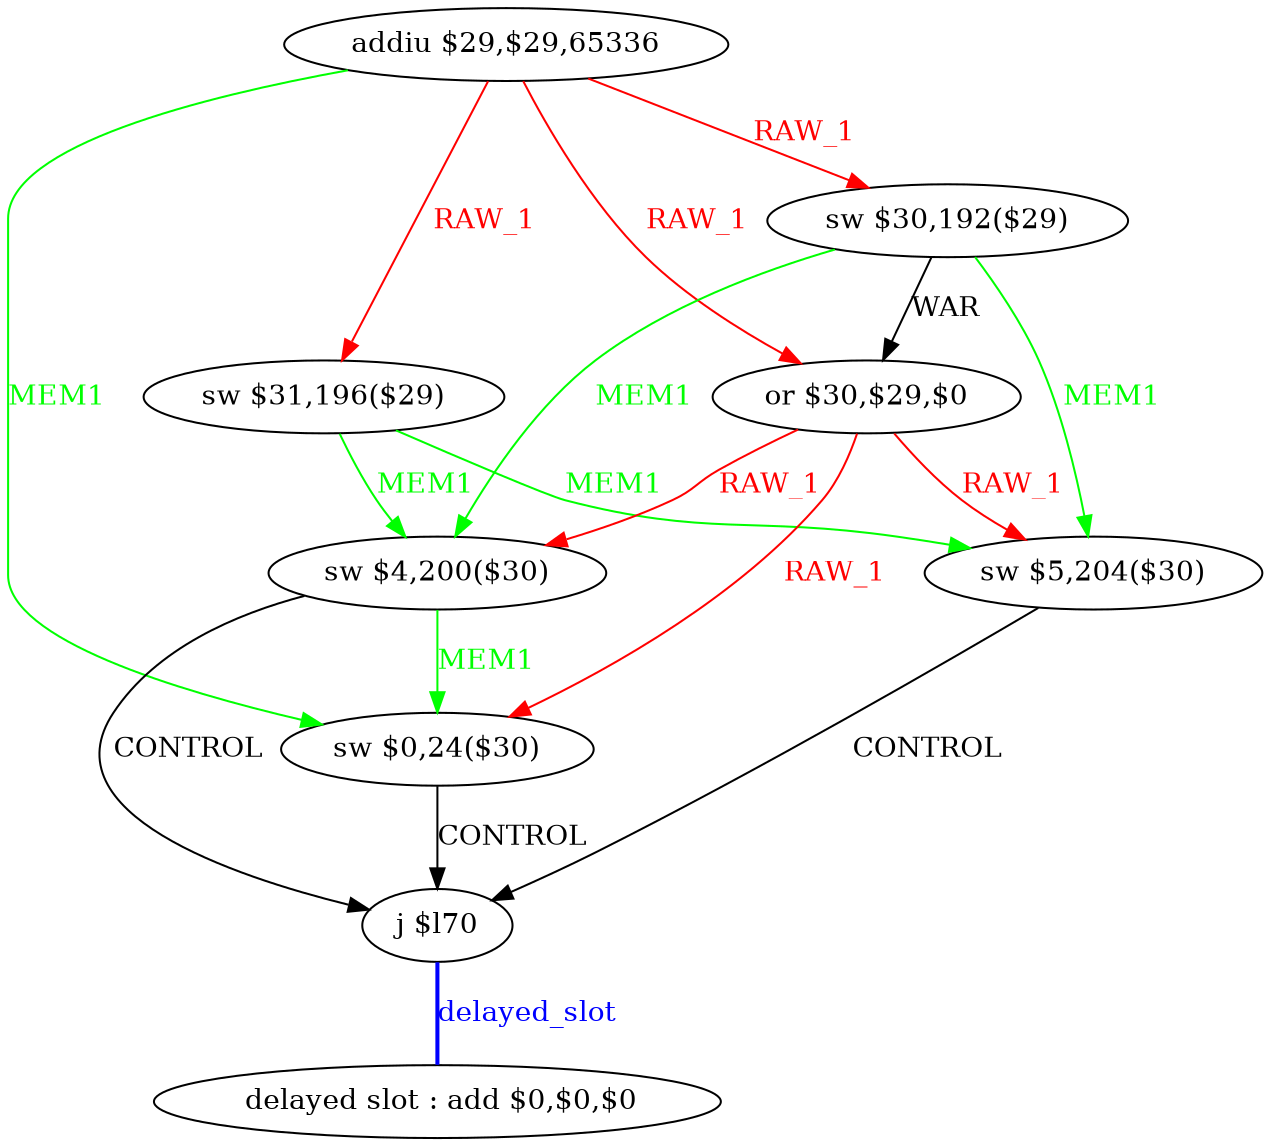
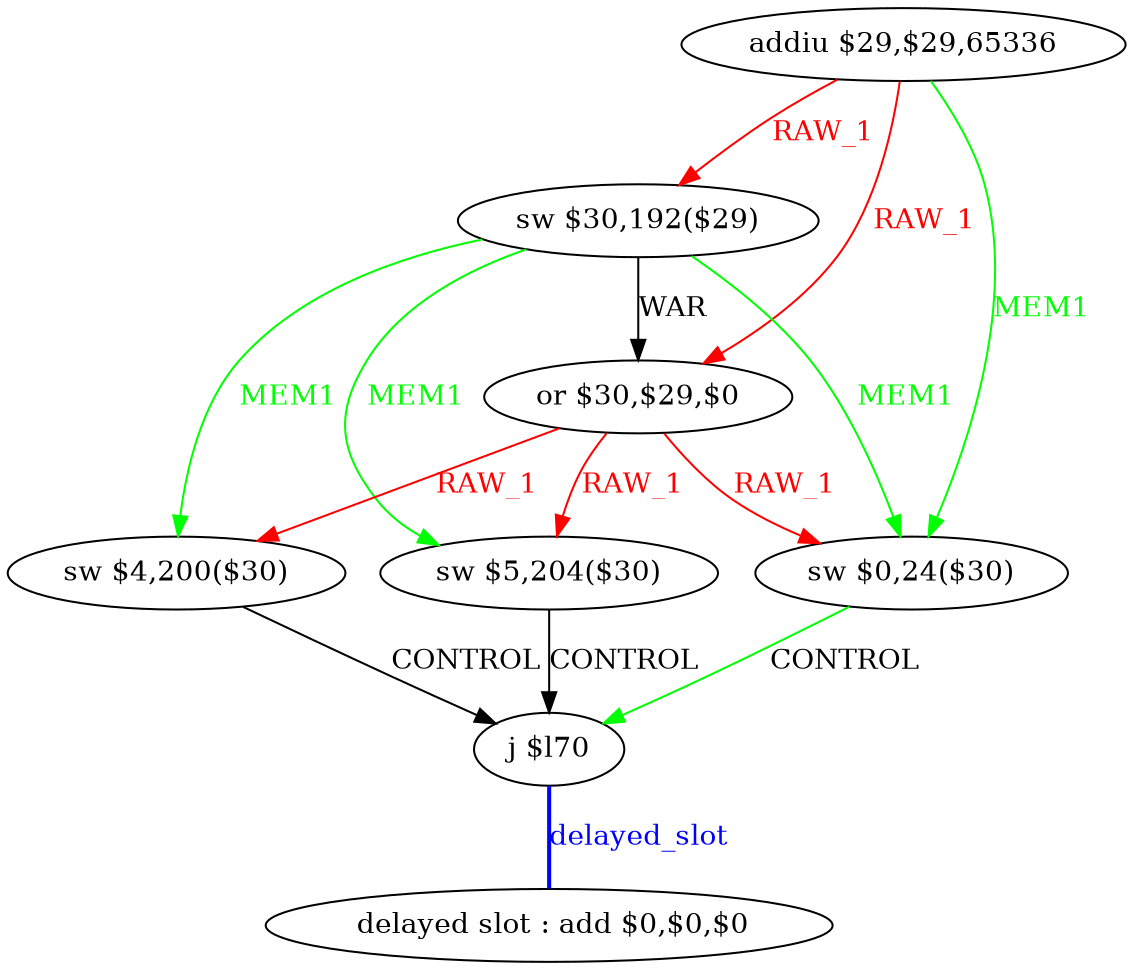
node "sw $31,196($29)": removed
edge "sw $4,200($30)" -> "sw $0,24($30)": now "sw $30,192($29)" -> "sw $0,24($30)"
edge "sw $0,24($30)" -> "j $l70": color black -> green
